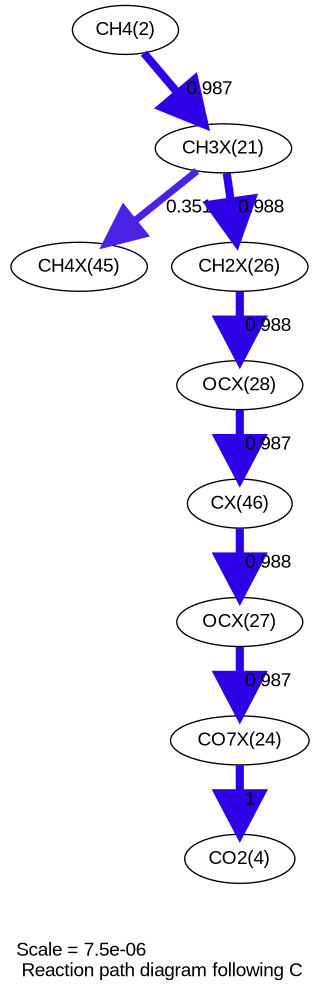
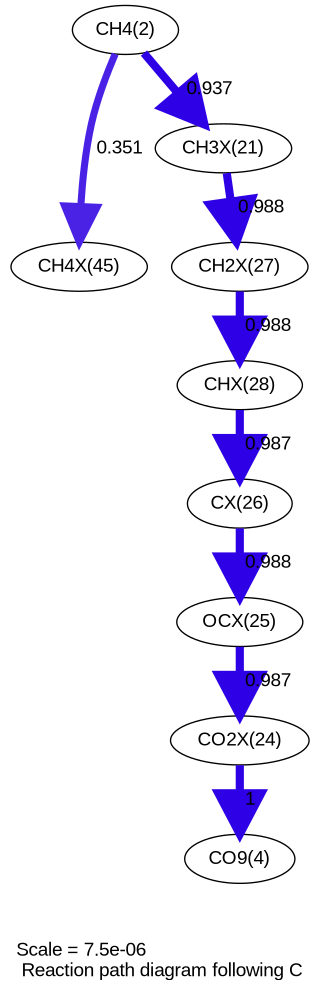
edge "CH4(2)" -> "CH3X(21)": label " 0.987" -> " 0.937"
edge "CH3X(21)" -> "CH4X(45)": now "CH4(2)" -> "CH4X(45)"
node "CH2X(26)": label "CH2X(26)" -> "CH2X(27)"
node "OCX(28)": label "OCX(28)" -> "CHX(28)"
node "CX(46)": label "CX(46)" -> "CX(26)"
node "OCX(27)": label "OCX(27)" -> "OCX(25)"
node "CO7X(24)": label "CO7X(24)" -> "CO2X(24)"
node "CO2(4)": label "CO2(4)" -> "CO9(4)"
